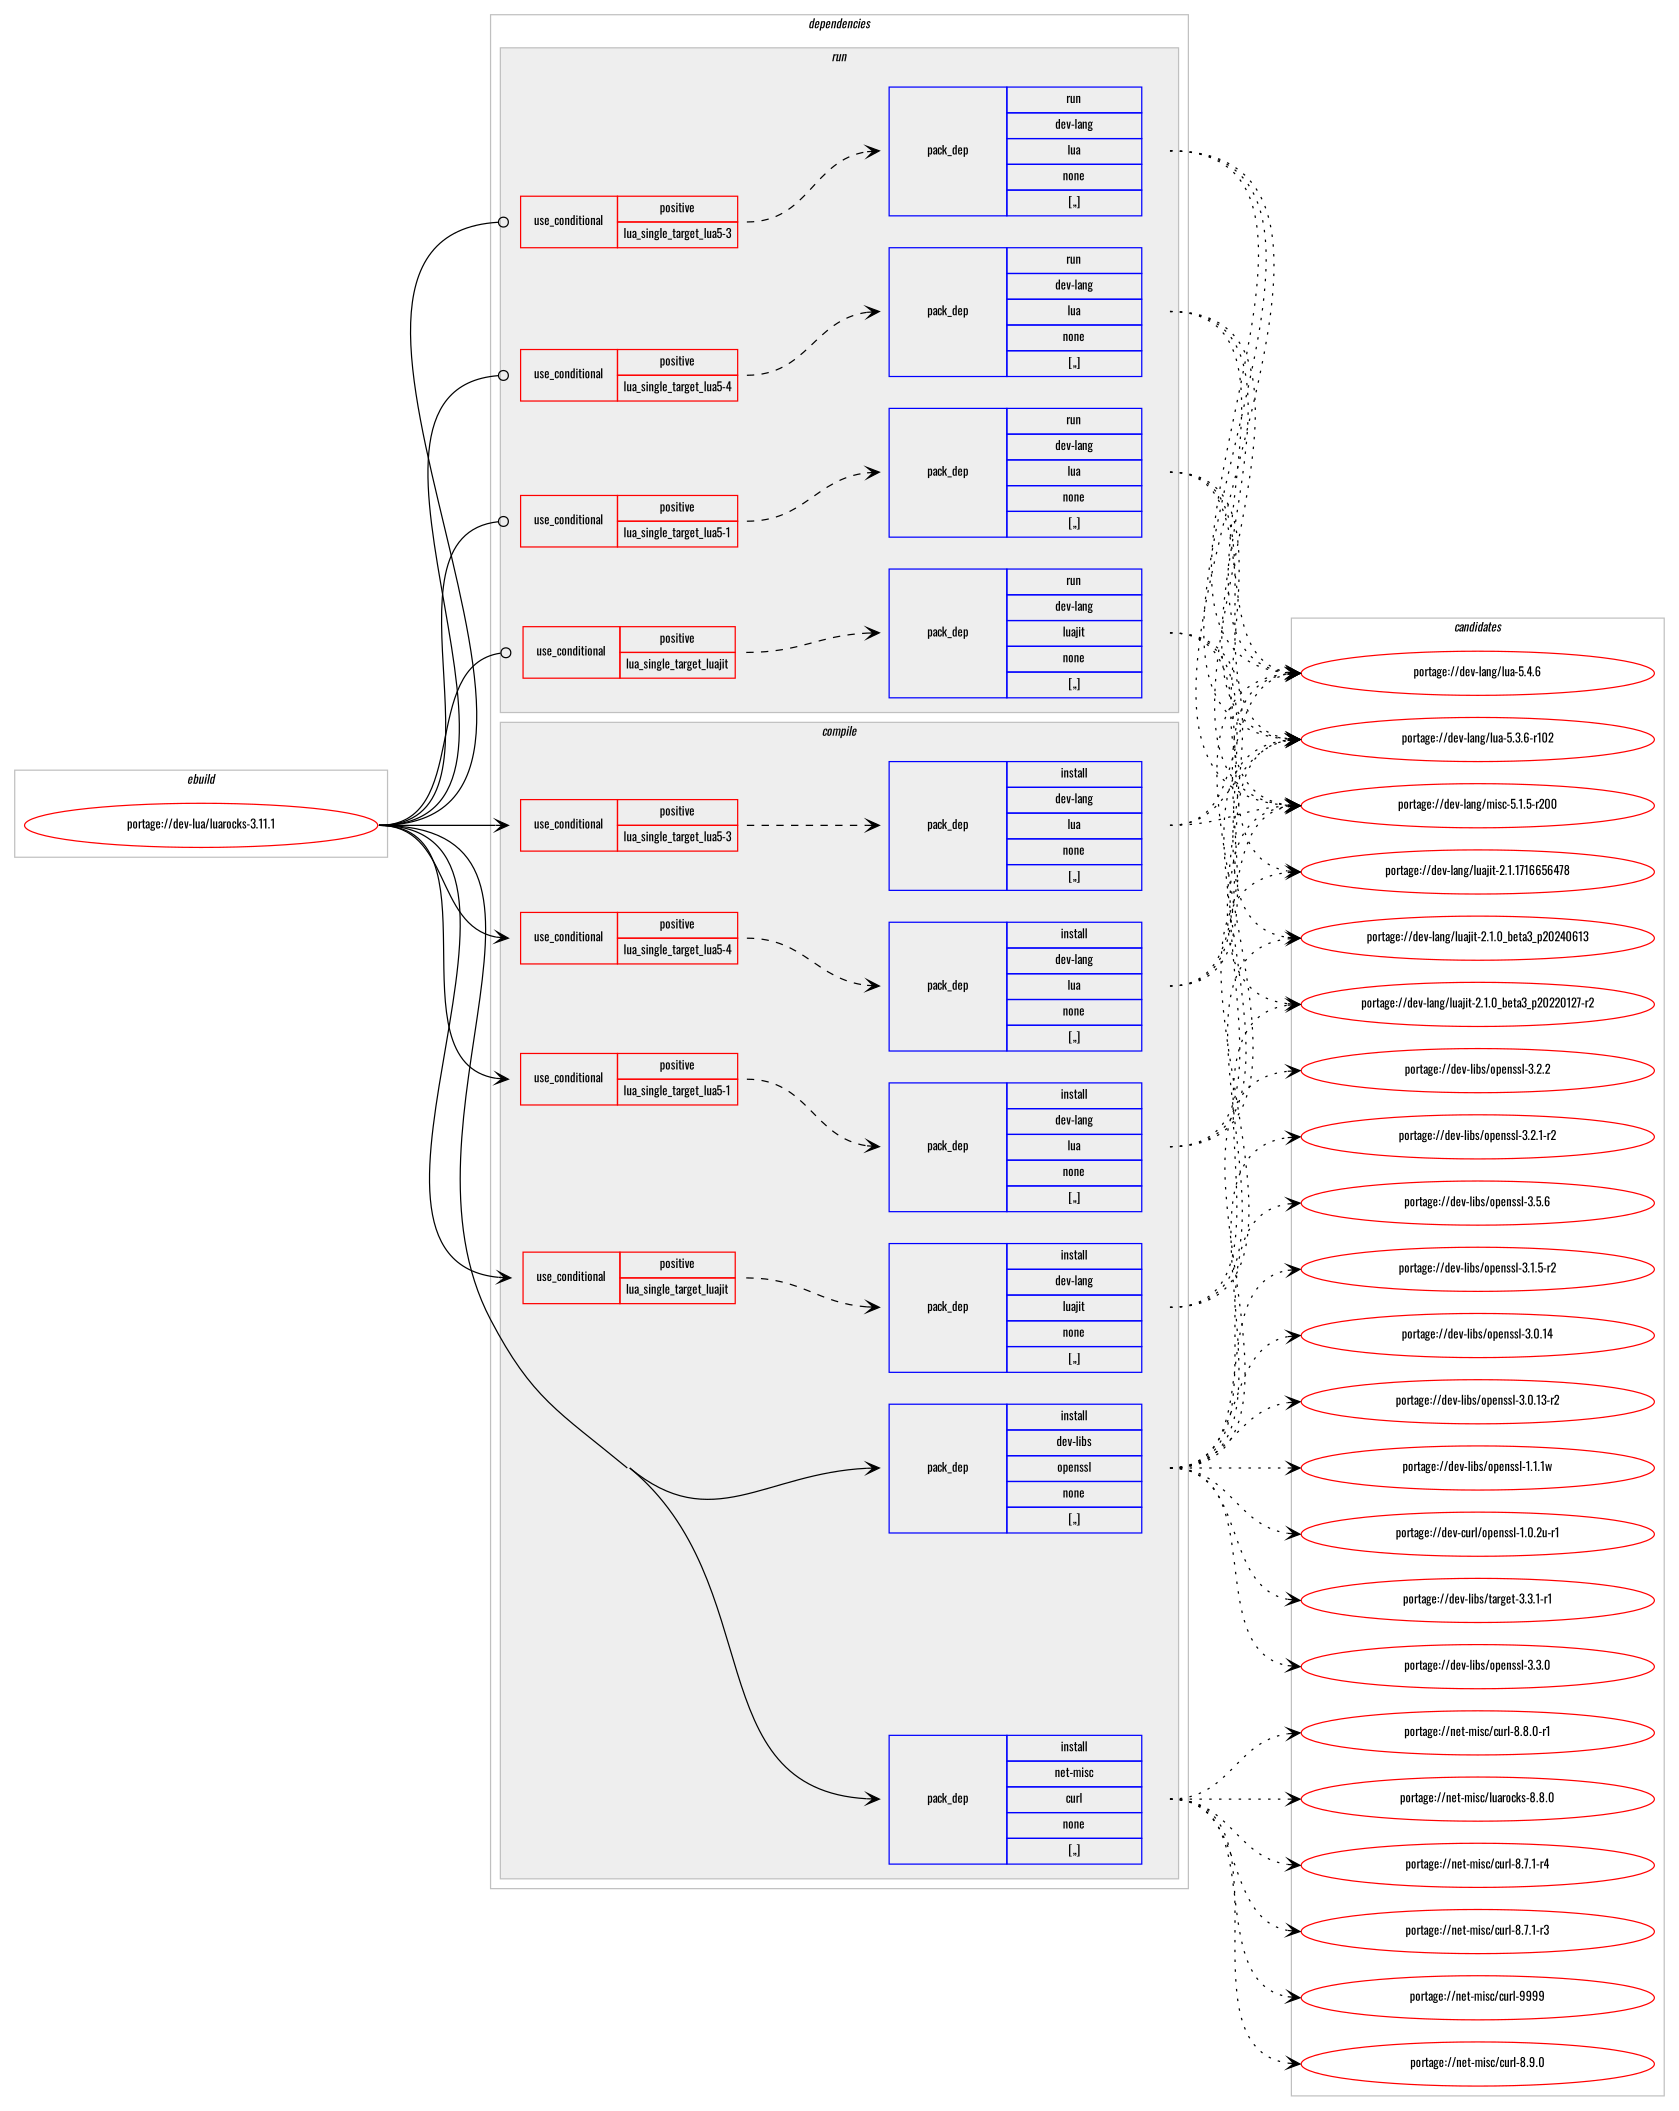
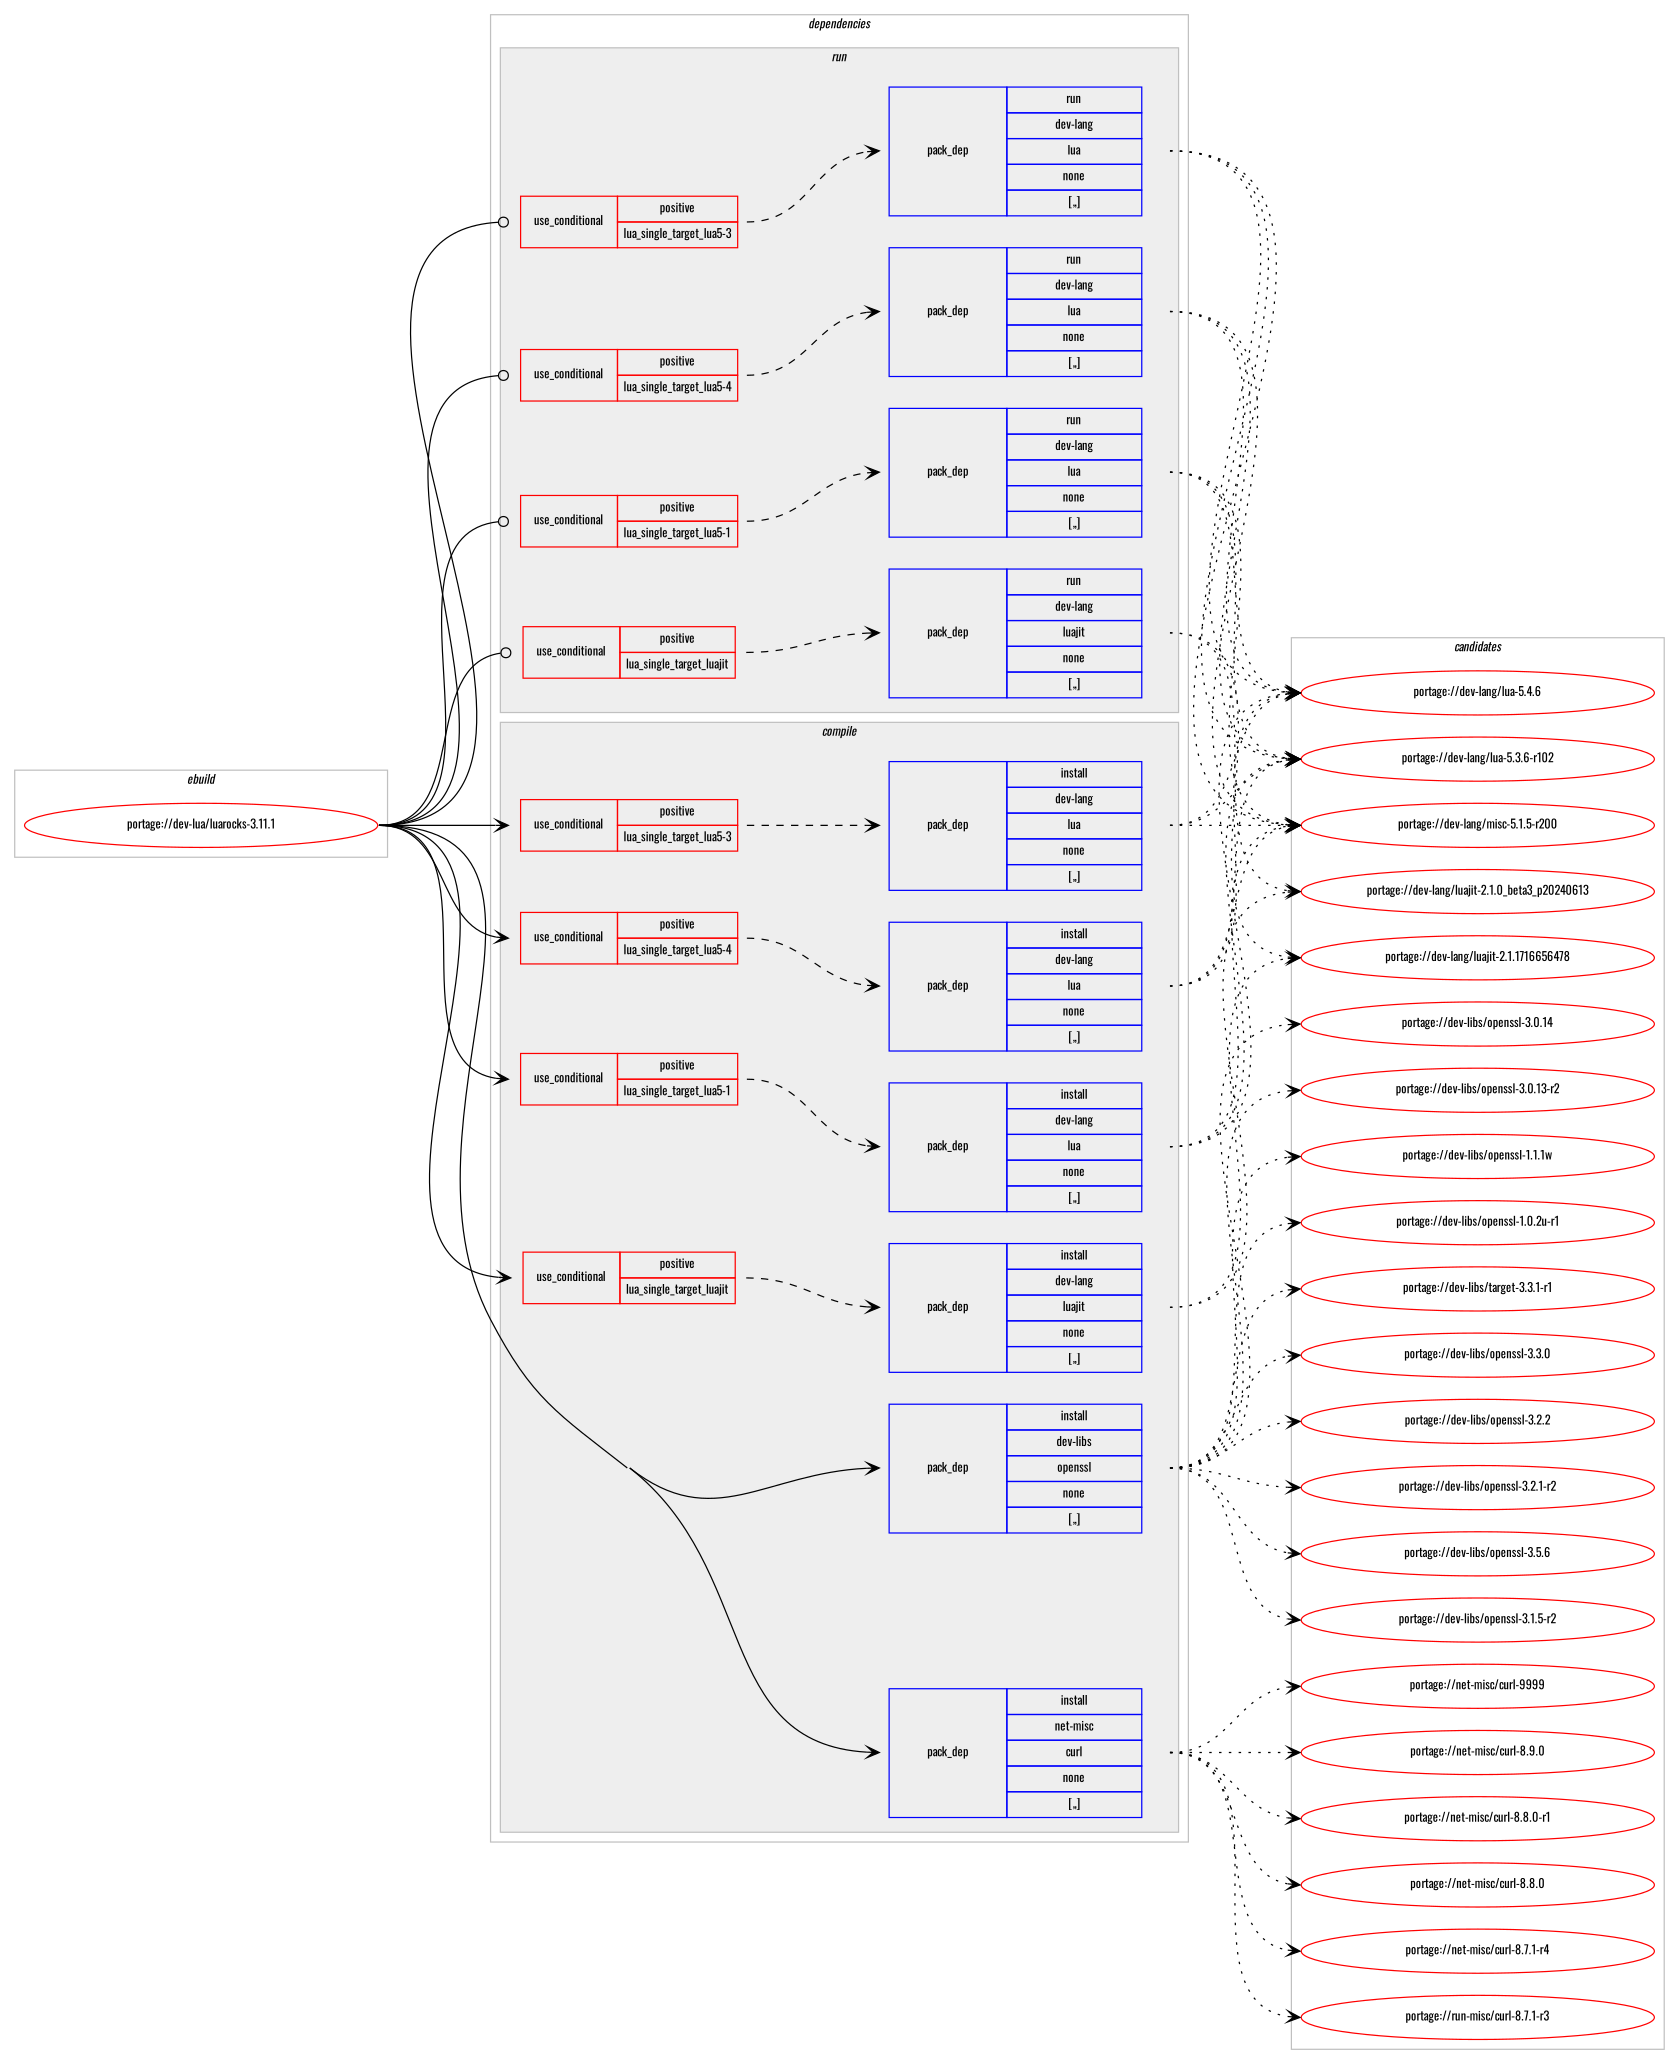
node "portage://dev-lang/luajit-2.1.0_beta3_p20220127-r2": removed
node "portage://dev-curl/openssl-1.0.2u-r1": label "portage://dev-curl/openssl-1.0.2u-r1" -> "portage://dev-libs/openssl-1.0.2u-r1"
node "portage://net-misc/luarocks-8.8.0": label "portage://net-misc/luarocks-8.8.0" -> "portage://net-misc/curl-8.8.0"
node "portage://net-misc/curl-8.7.1-r3": label "portage://net-misc/curl-8.7.1-r3" -> "portage://run-misc/curl-8.7.1-r3"
